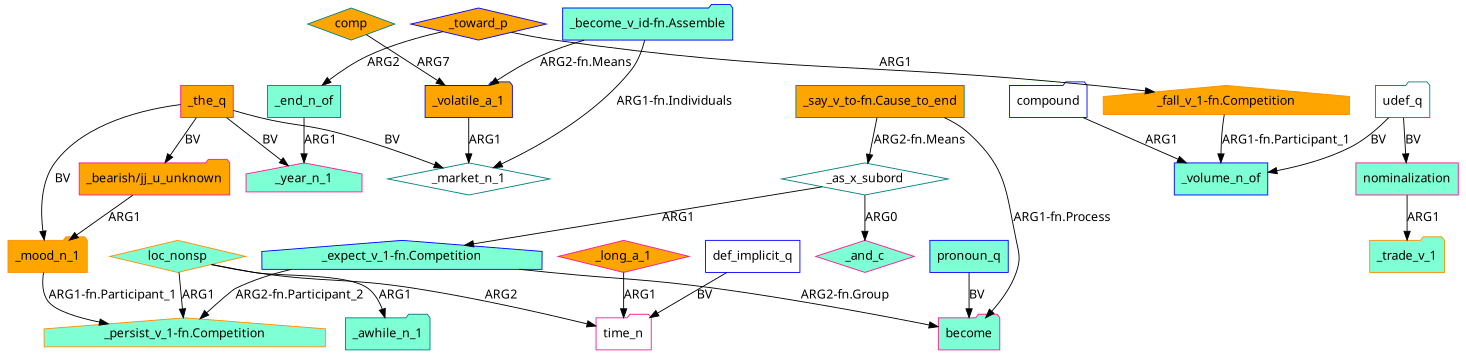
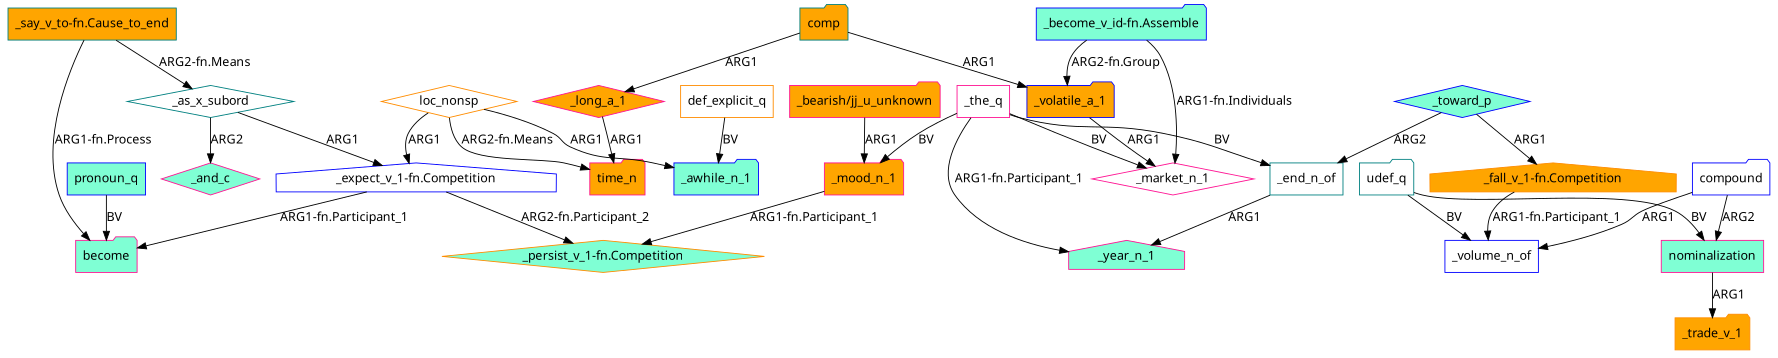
node "comp": shape diamond -> folder
node "_toward_p": fillcolor orange -> aquamarine
edge "comp" -> "_long_a_1": added, label "ARG1"
edge "comp" -> "_volatile_a_1": label "ARG7" -> "ARG1"
edge "_become_v_id-fn.Assemble" -> "_volatile_a_1": label "ARG2-fn.Means" -> "ARG2-fn.Group"
node "_the_q": fillcolor orange -> white
node "_end_n_of": fillcolor aquamarine -> white
node "def_explicit_q": added
edge "_the_q" -> "_bearish/jj_u_unknown": now "_the_q" -> "_end_n_of"
edge "_the_q" -> "_year_n_1": label "BV" -> "ARG1-fn.Participant_1"
node "_market_n_1": color teal -> deeppink
node "_volume_n_of": fillcolor aquamarine -> white
edge "compound" -> "nominalization": added, label "ARG2"
edge "_as_x_subord" -> "_and_c": label "ARG0" -> "ARG2"
node "_mood_n_1": color darkorange -> deeppink
node "loc_nonsp": fillcolor aquamarine -> white
node "_expect_v_1-fn.Competition": fillcolor aquamarine -> white
node "def_implicit_q": removed
node "_trade_v_1": fillcolor aquamarine -> orange
edge "loc_nonsp" -> "_persist_v_1-fn.Competition": now "loc_nonsp" -> "_expect_v_1-fn.Competition"
edge "loc_nonsp" -> "time_n": label "ARG2" -> "ARG2-fn.Means"
edge "_expect_v_1-fn.Competition" -> "become": label "ARG2-fn.Group" -> "ARG1-fn.Participant_1"
node "_persist_v_1-fn.Competition": shape house -> diamond
node "_awhile_n_1": color teal -> blue
node "time_n": fillcolor white -> orange
